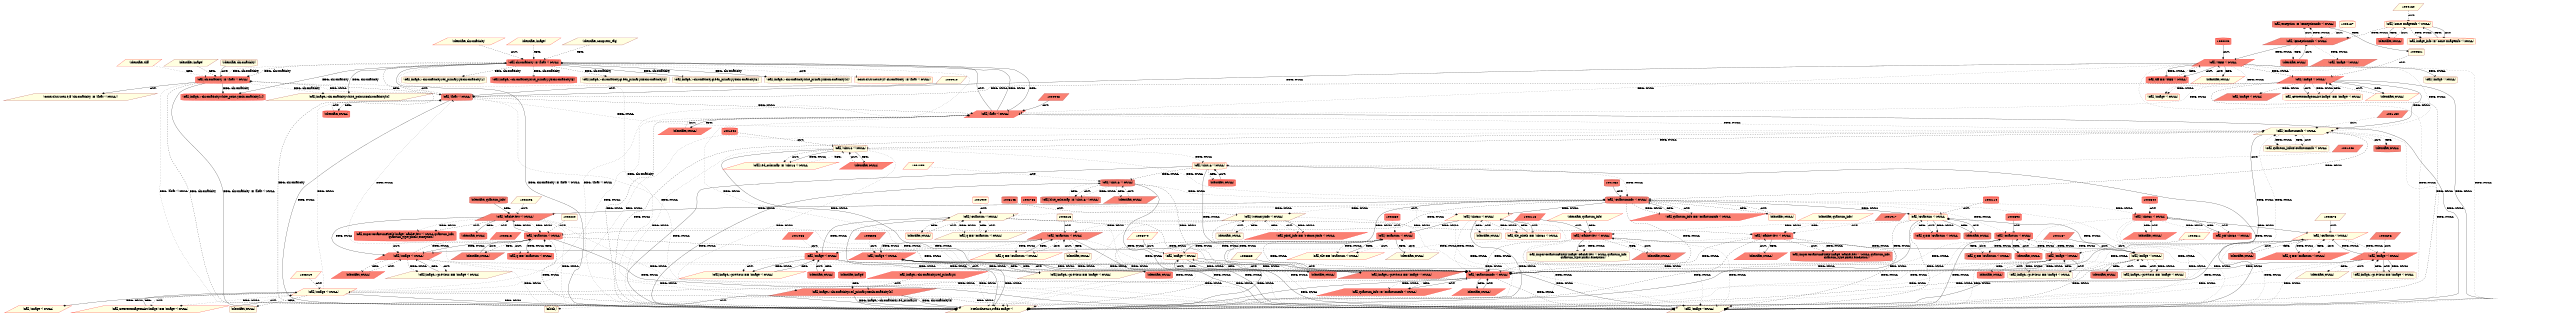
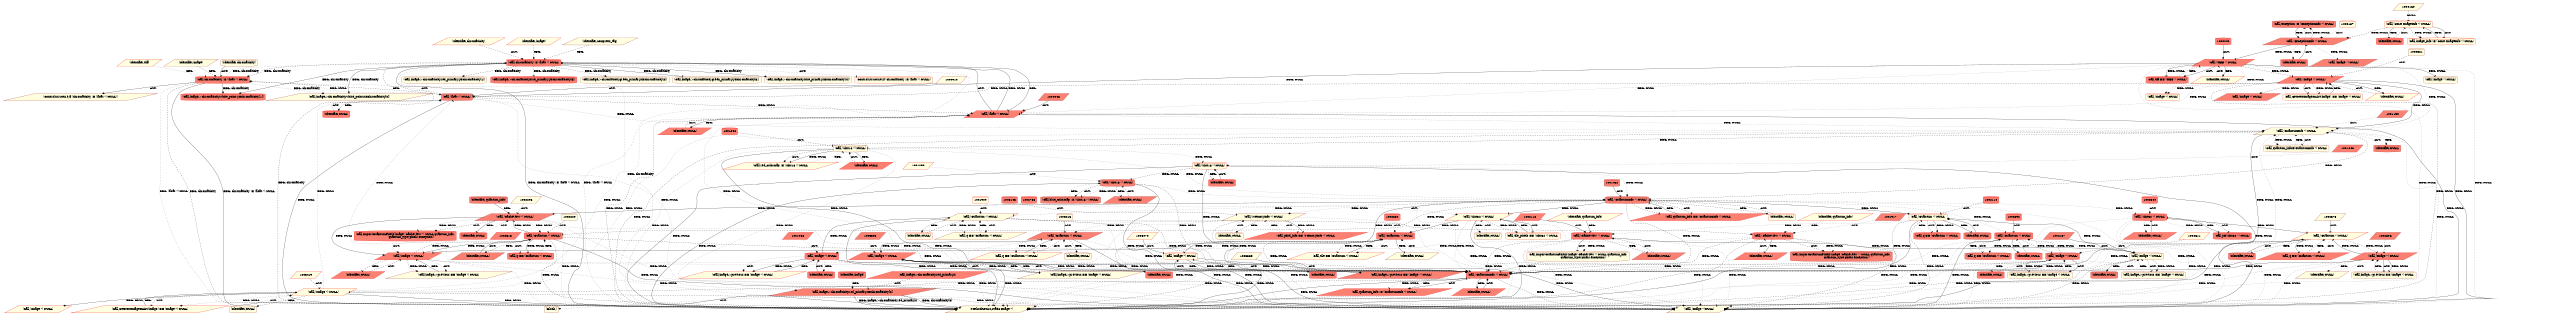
edge "1000160" -> "(Call,(const ImageInfo *) NULL)": label "AST: " -> "NULL: "
edge "(Call,exception != (ExceptionInfo *) NULL)" -> "1000321": now "(Call,exception != (ExceptionInfo *) NULL)" -> "(Call,(ExceptionInfo *) NULL)"
